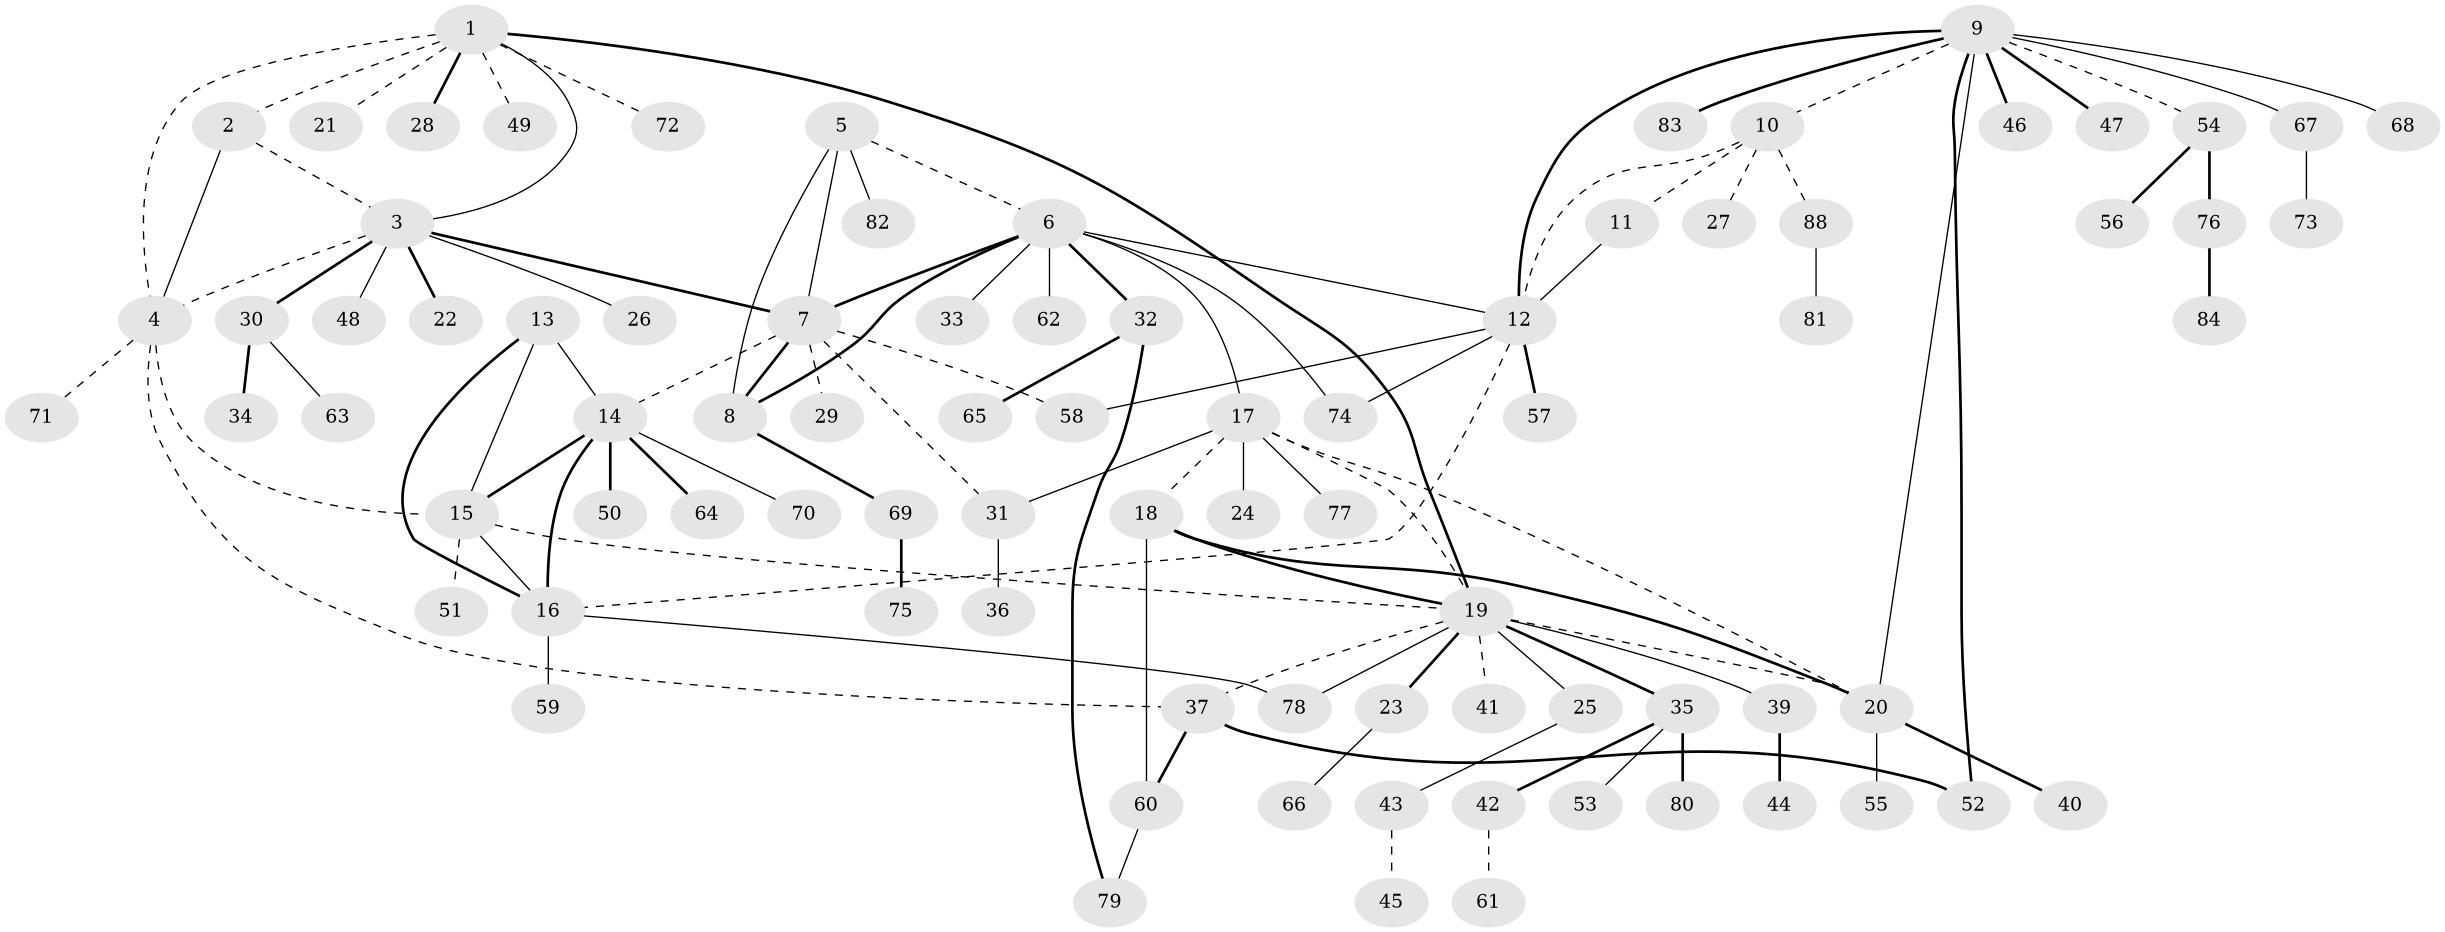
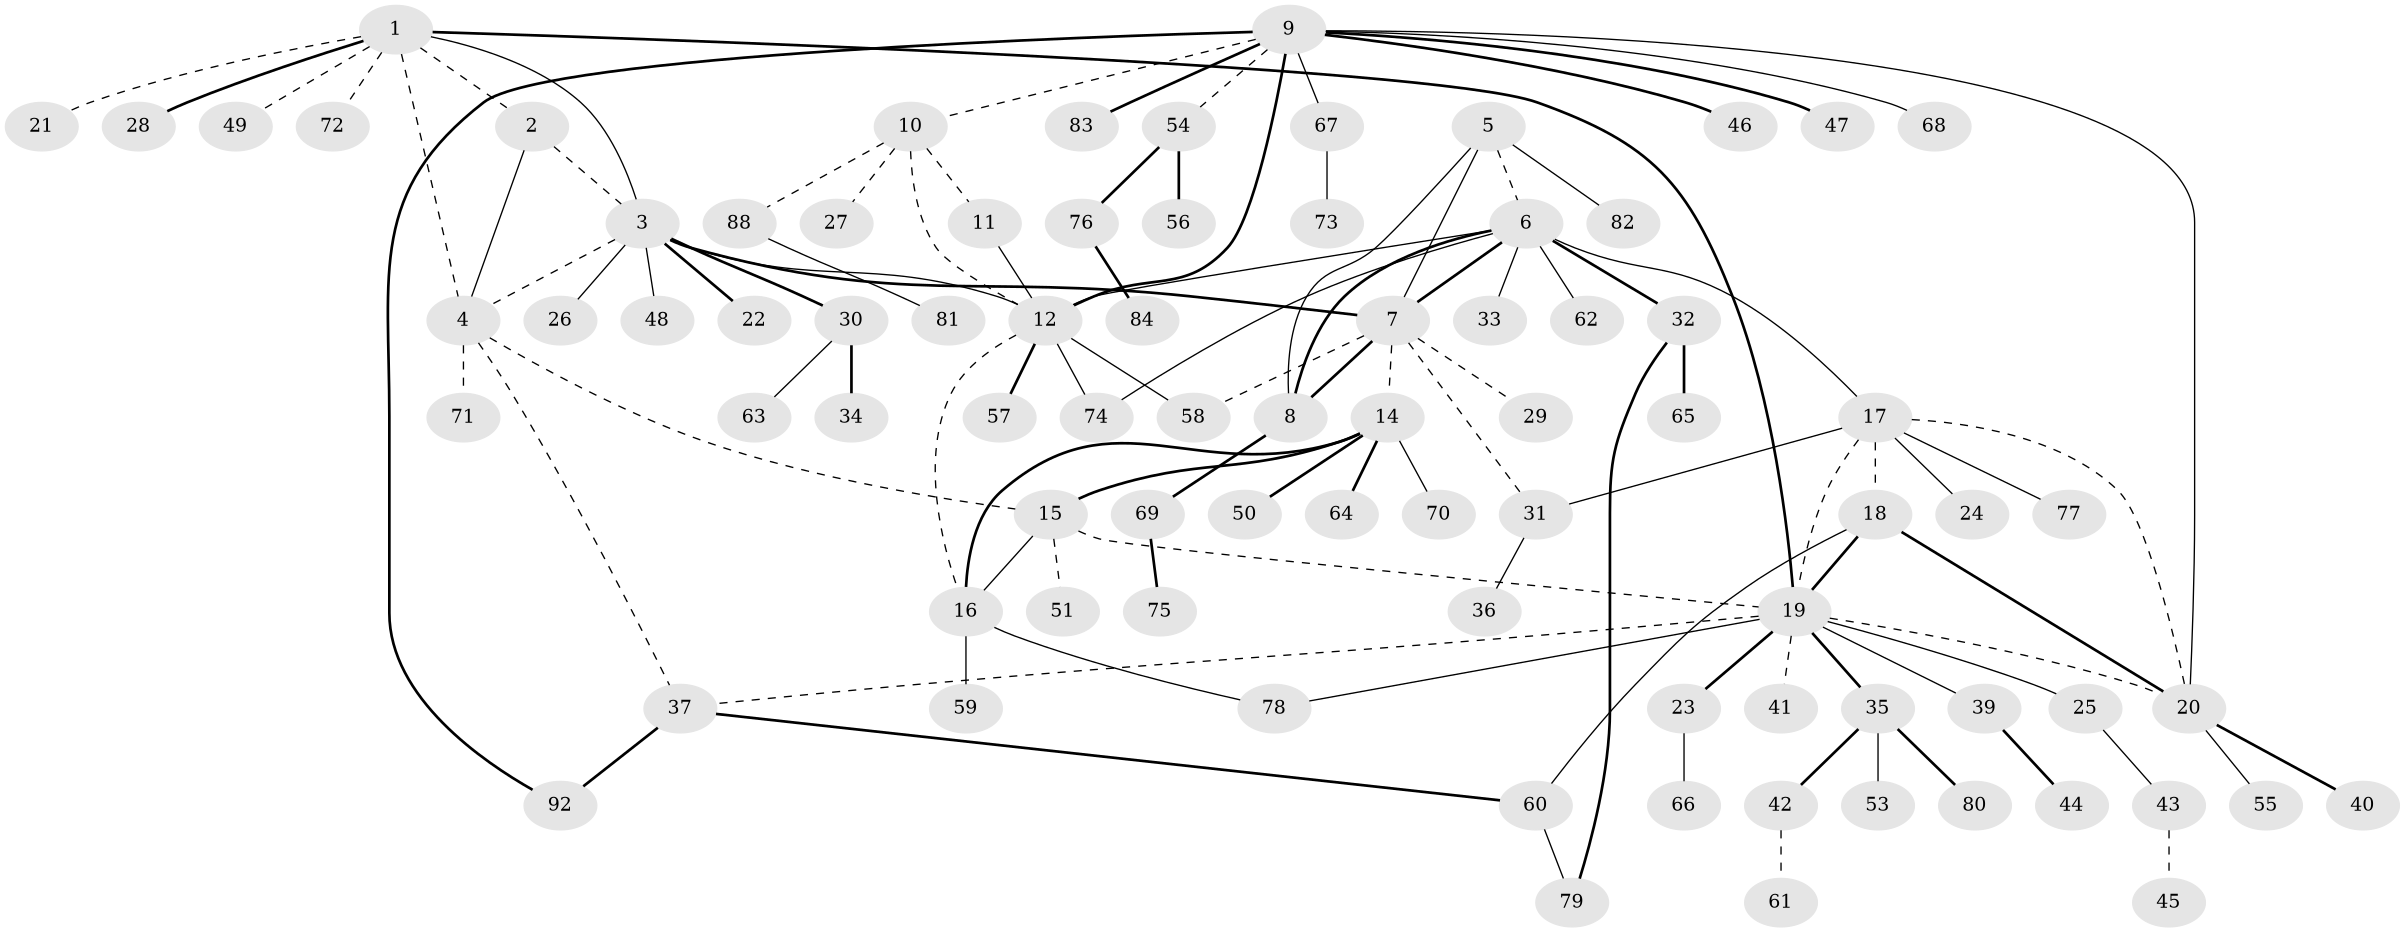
edge "3" -- "12": added
node "13": removed
node "52": label "52" -> "92"
